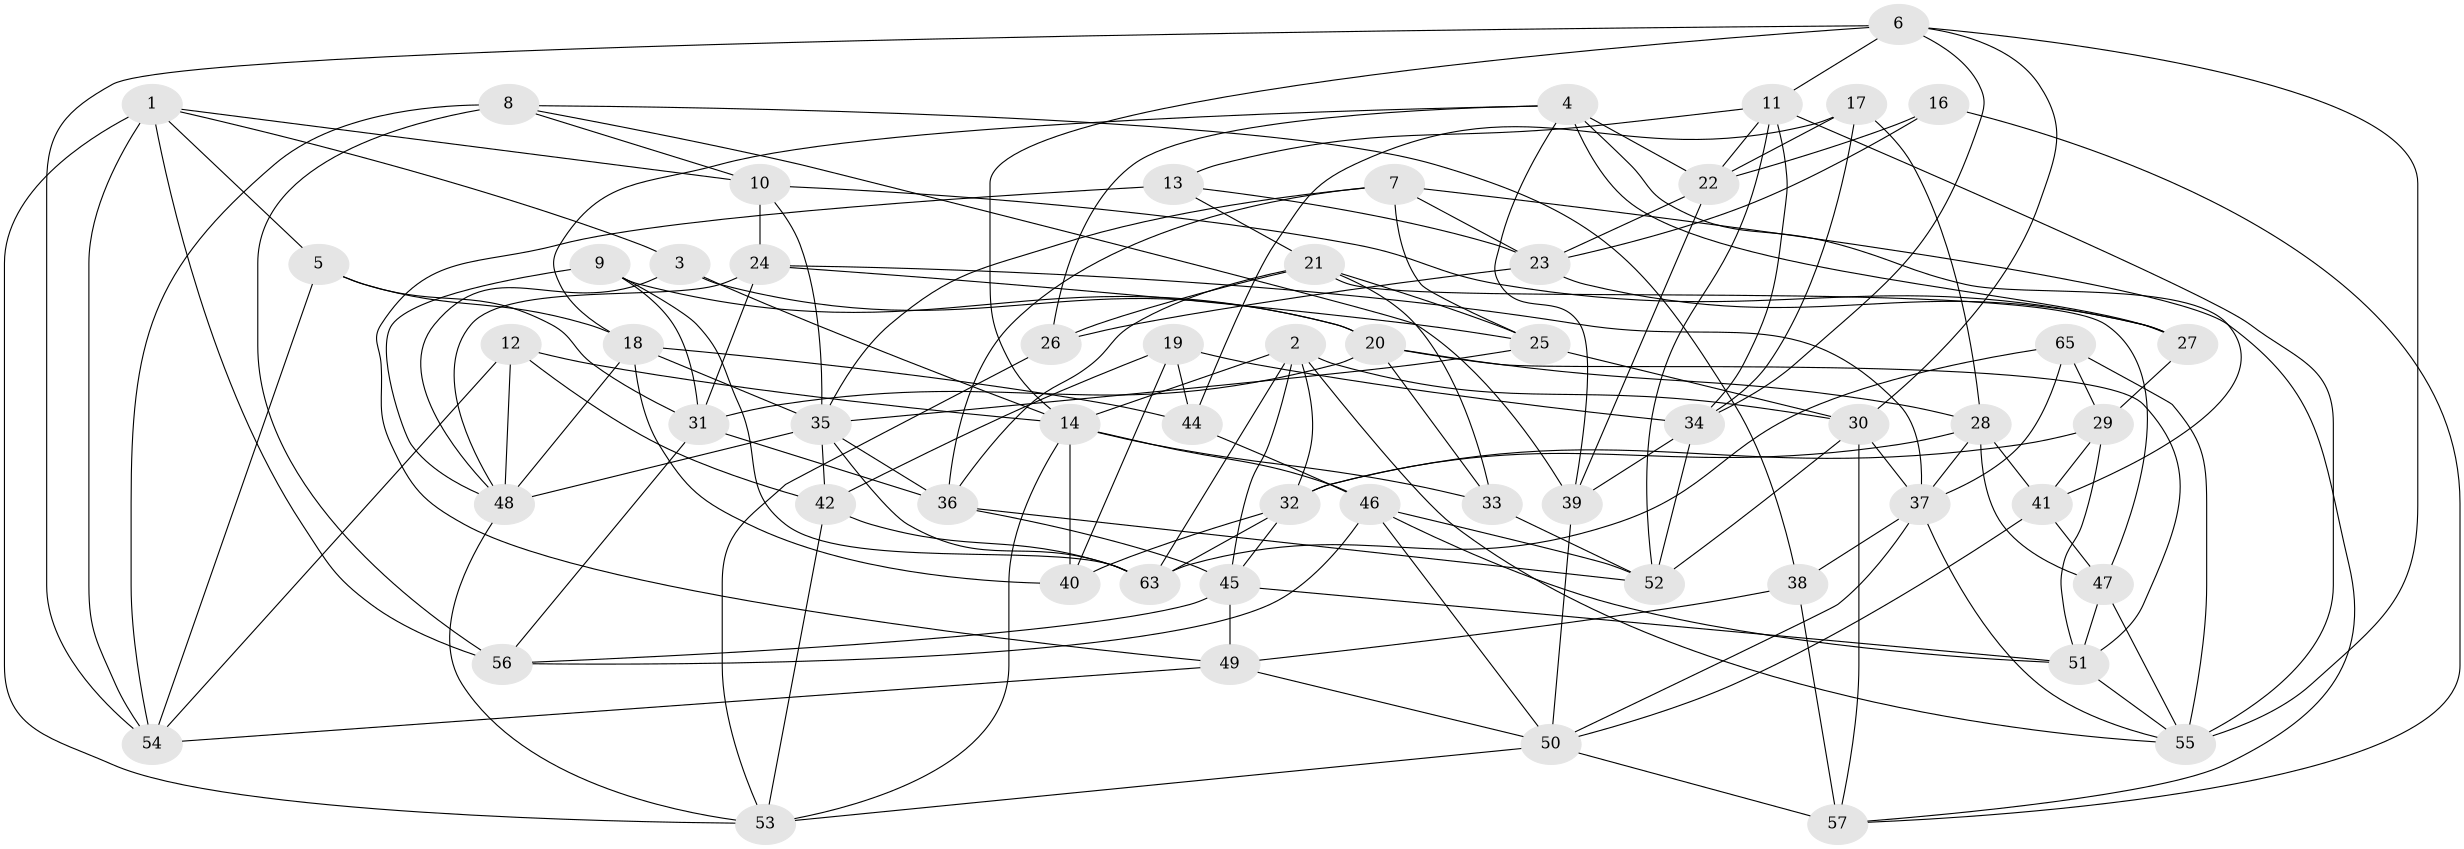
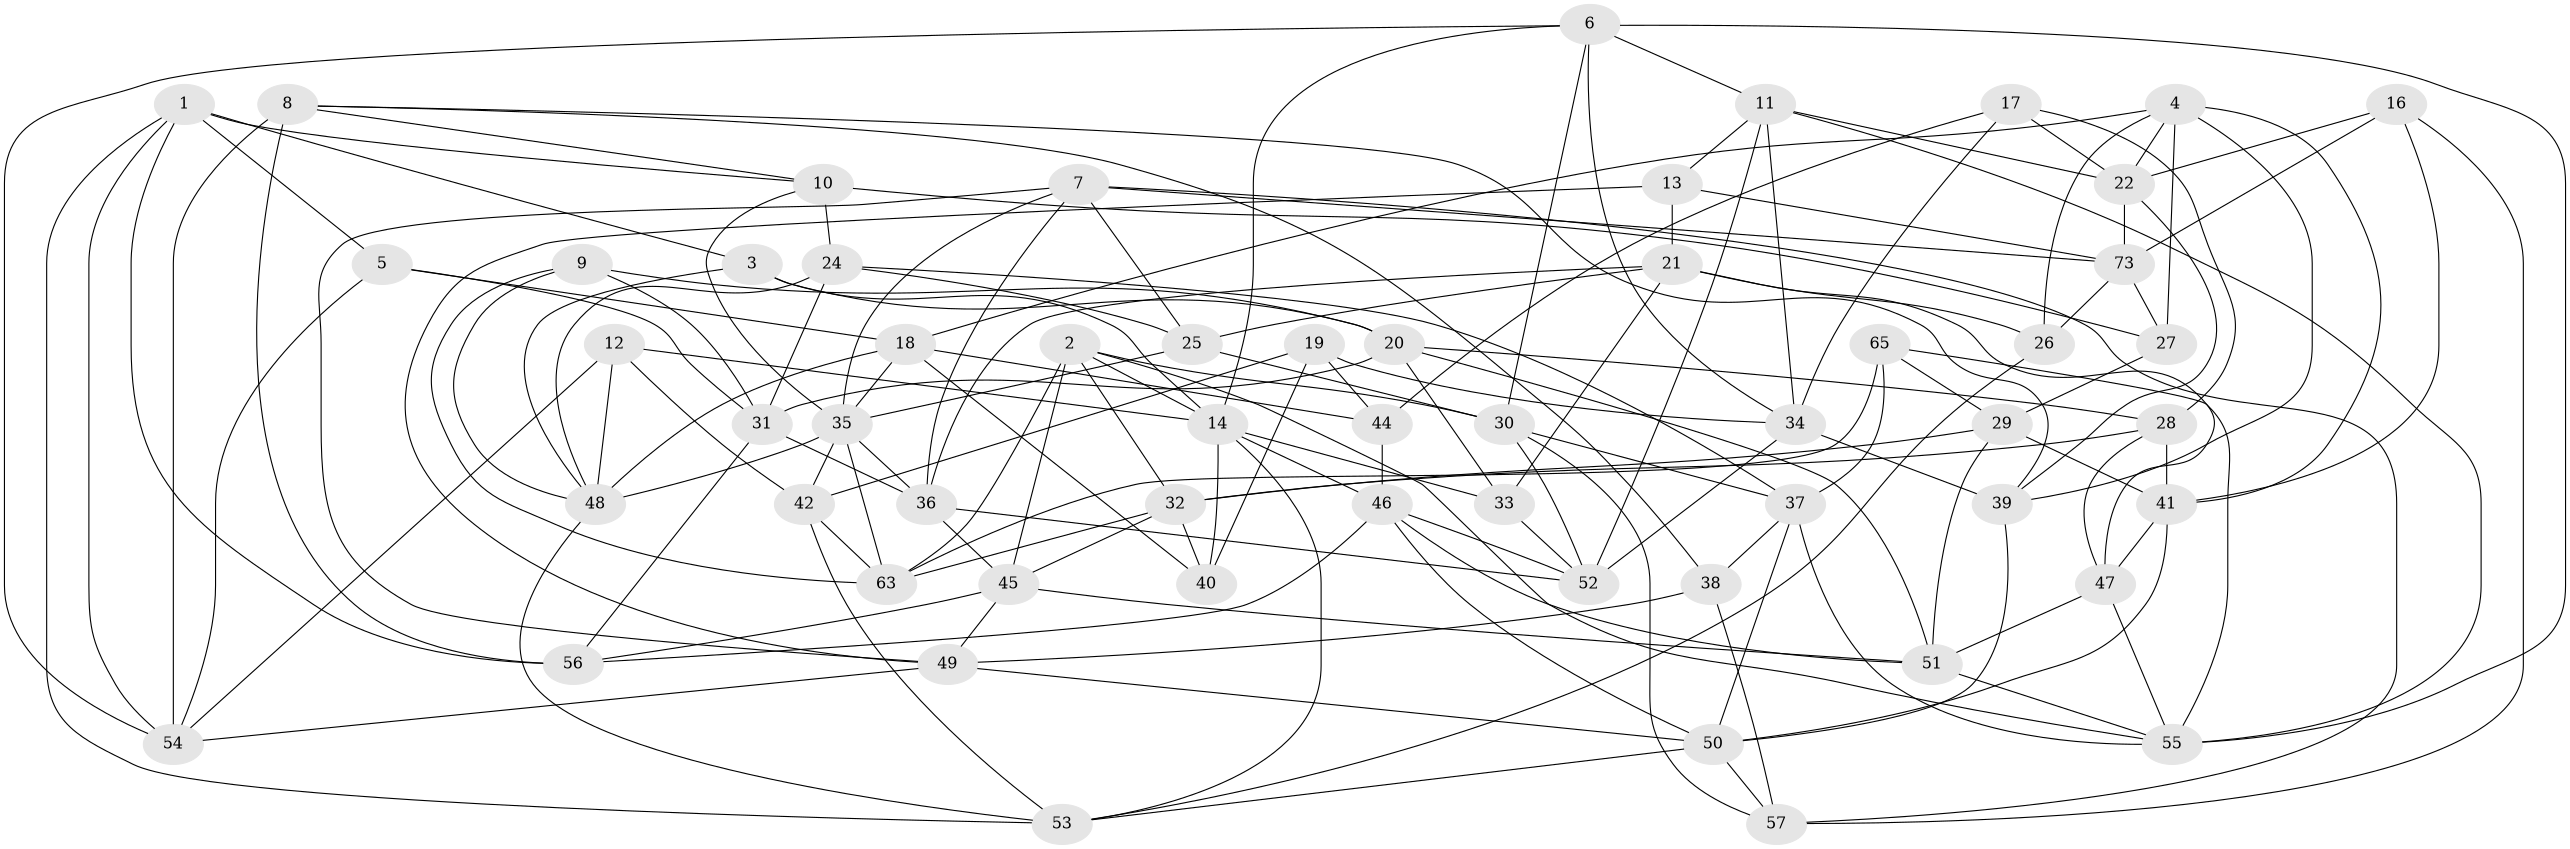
node "23": label "23" -> "73"
edge "7" -- "49": added
edge "16" -- "41": added
edge "28" -- "37": removed
